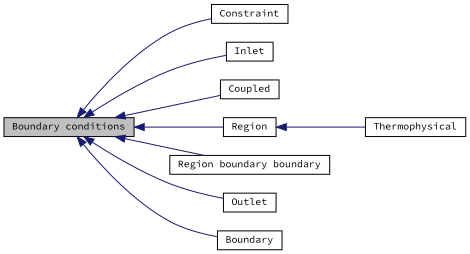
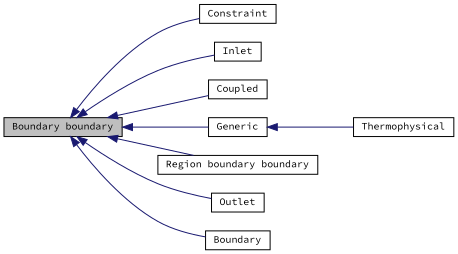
node "Boundary conditions": label "Boundary conditions" -> "Boundary boundary"
node "Region": label "Region" -> "Generic"
